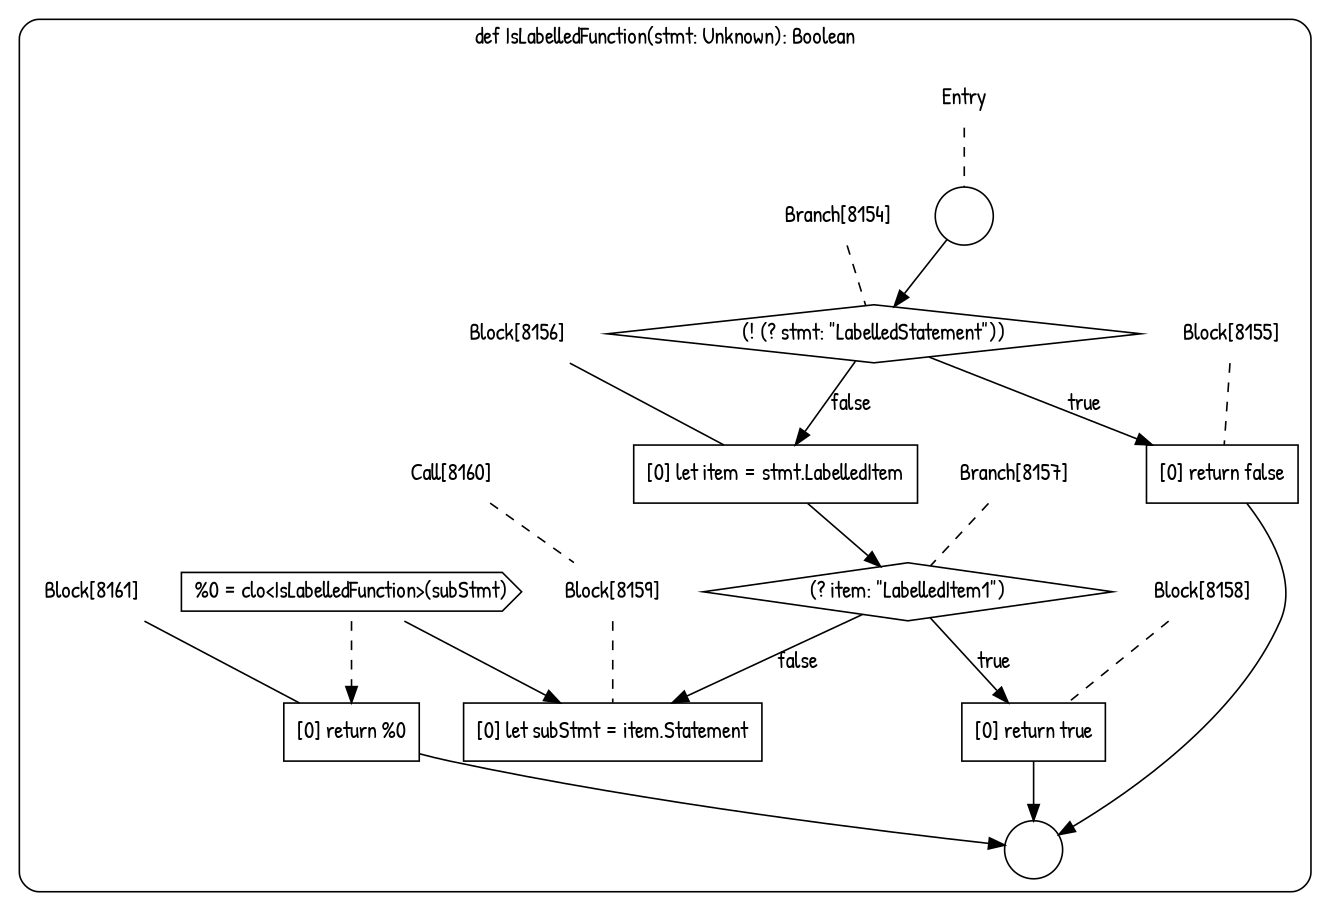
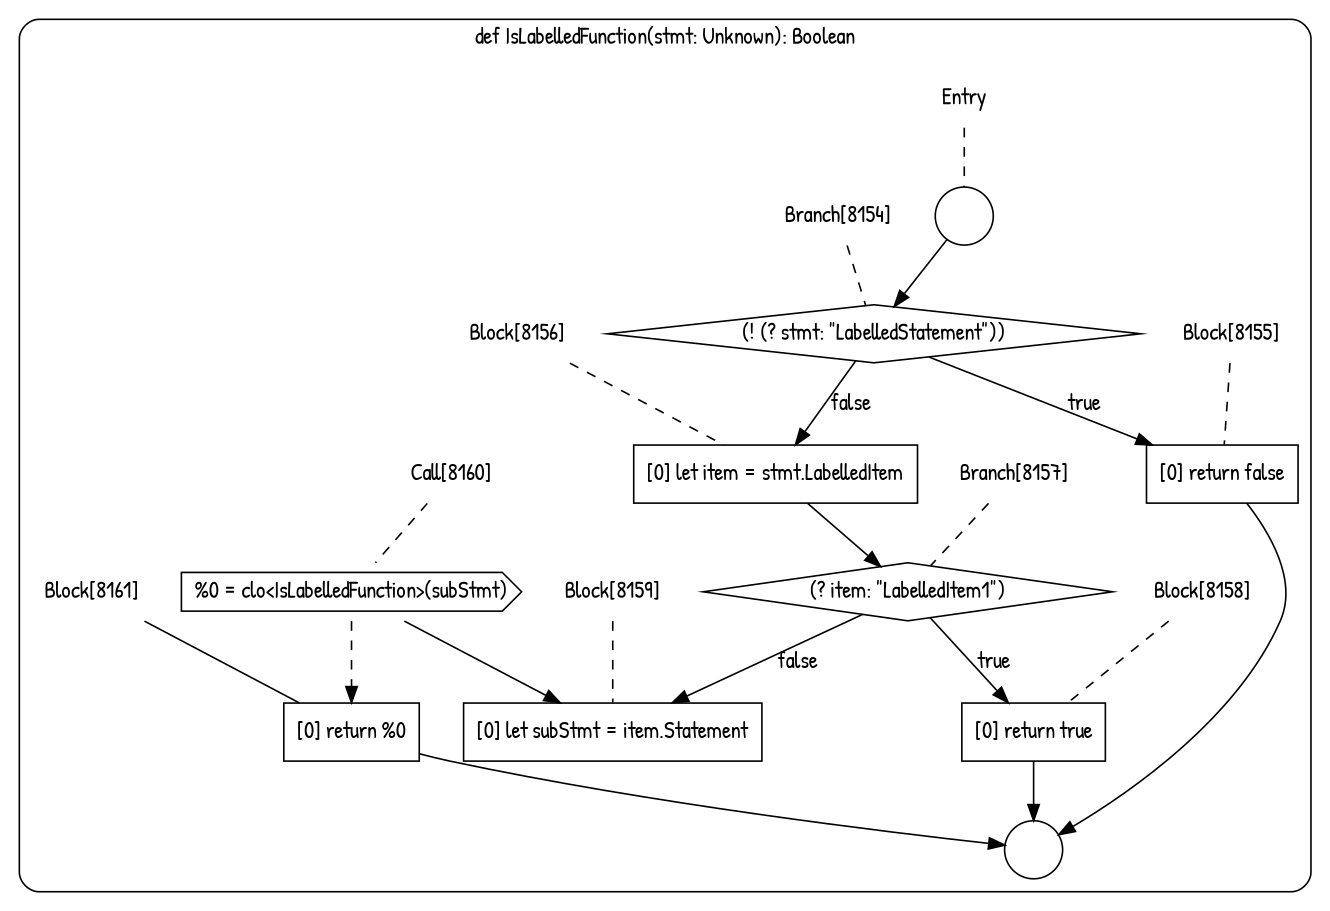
edge "Block[8156]" -- "[0] let item = stmt.LabelledItem": style solid -> dashed
edge "Call[8160]" -- "Block[8159]": now "Call[8160]" -- "%0 = clo<IsLabelledFunction>(subStmt)"
